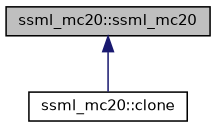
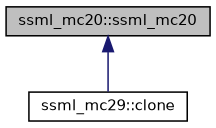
node "ssml_mc20::clone": label "ssml_mc20::clone" -> "ssml_mc29::clone"
